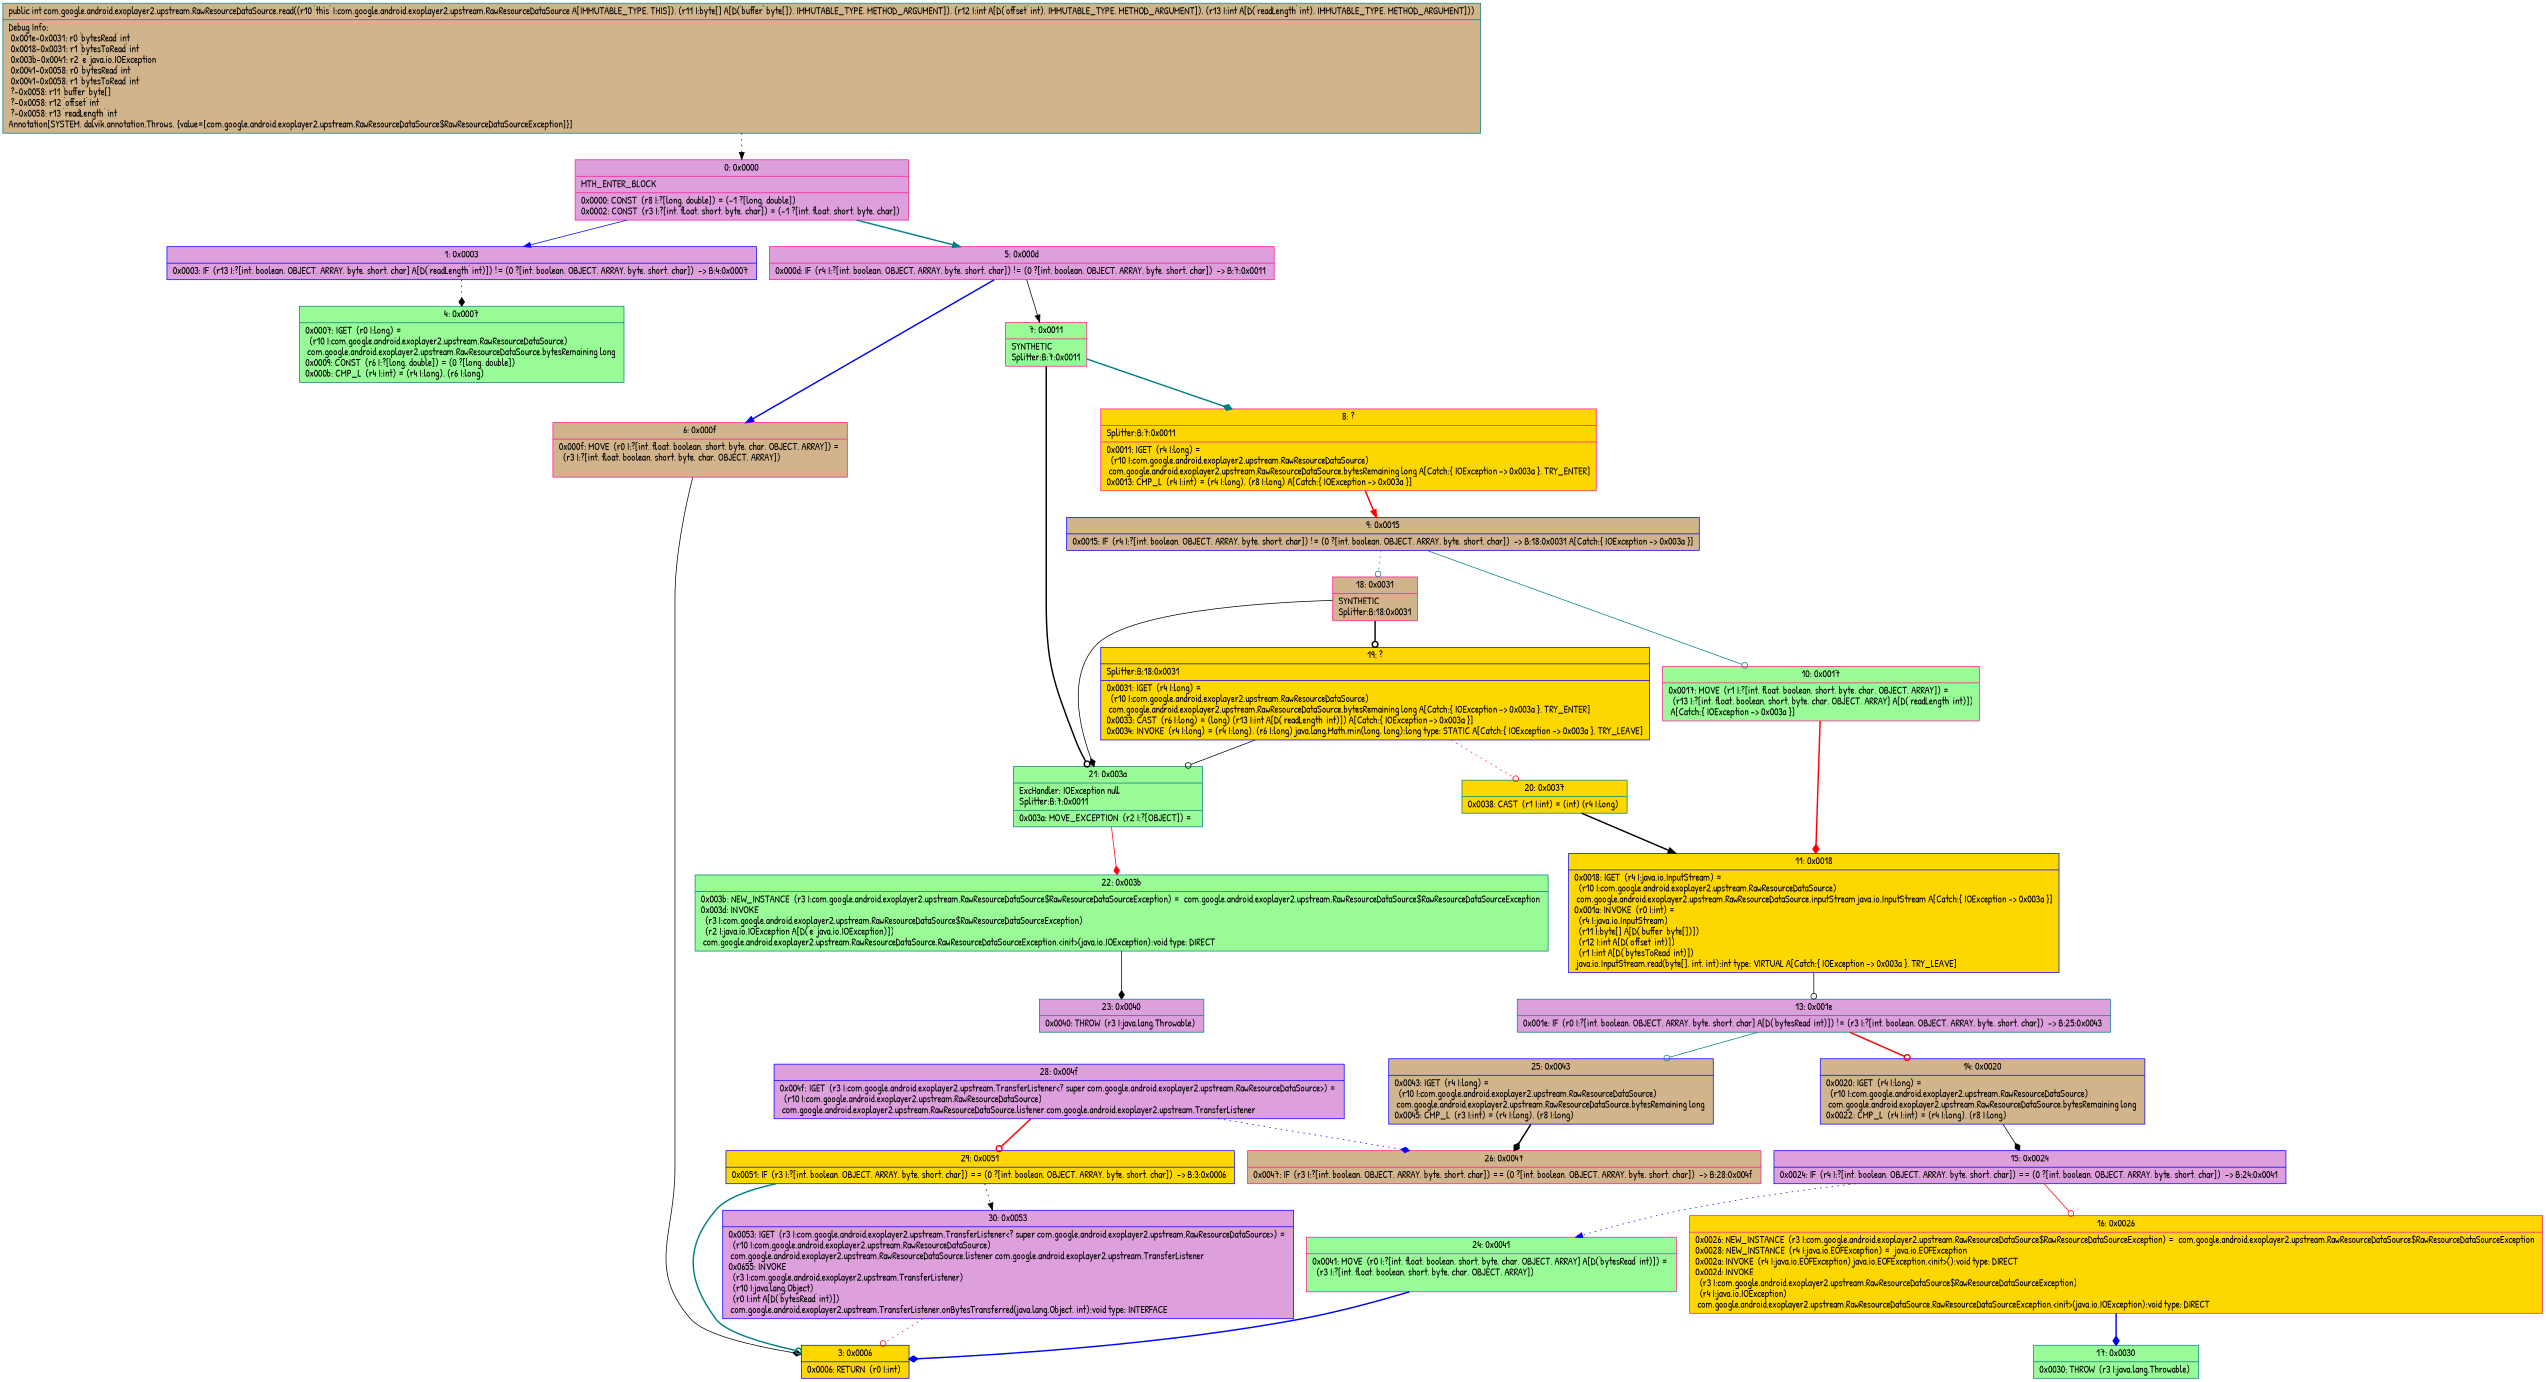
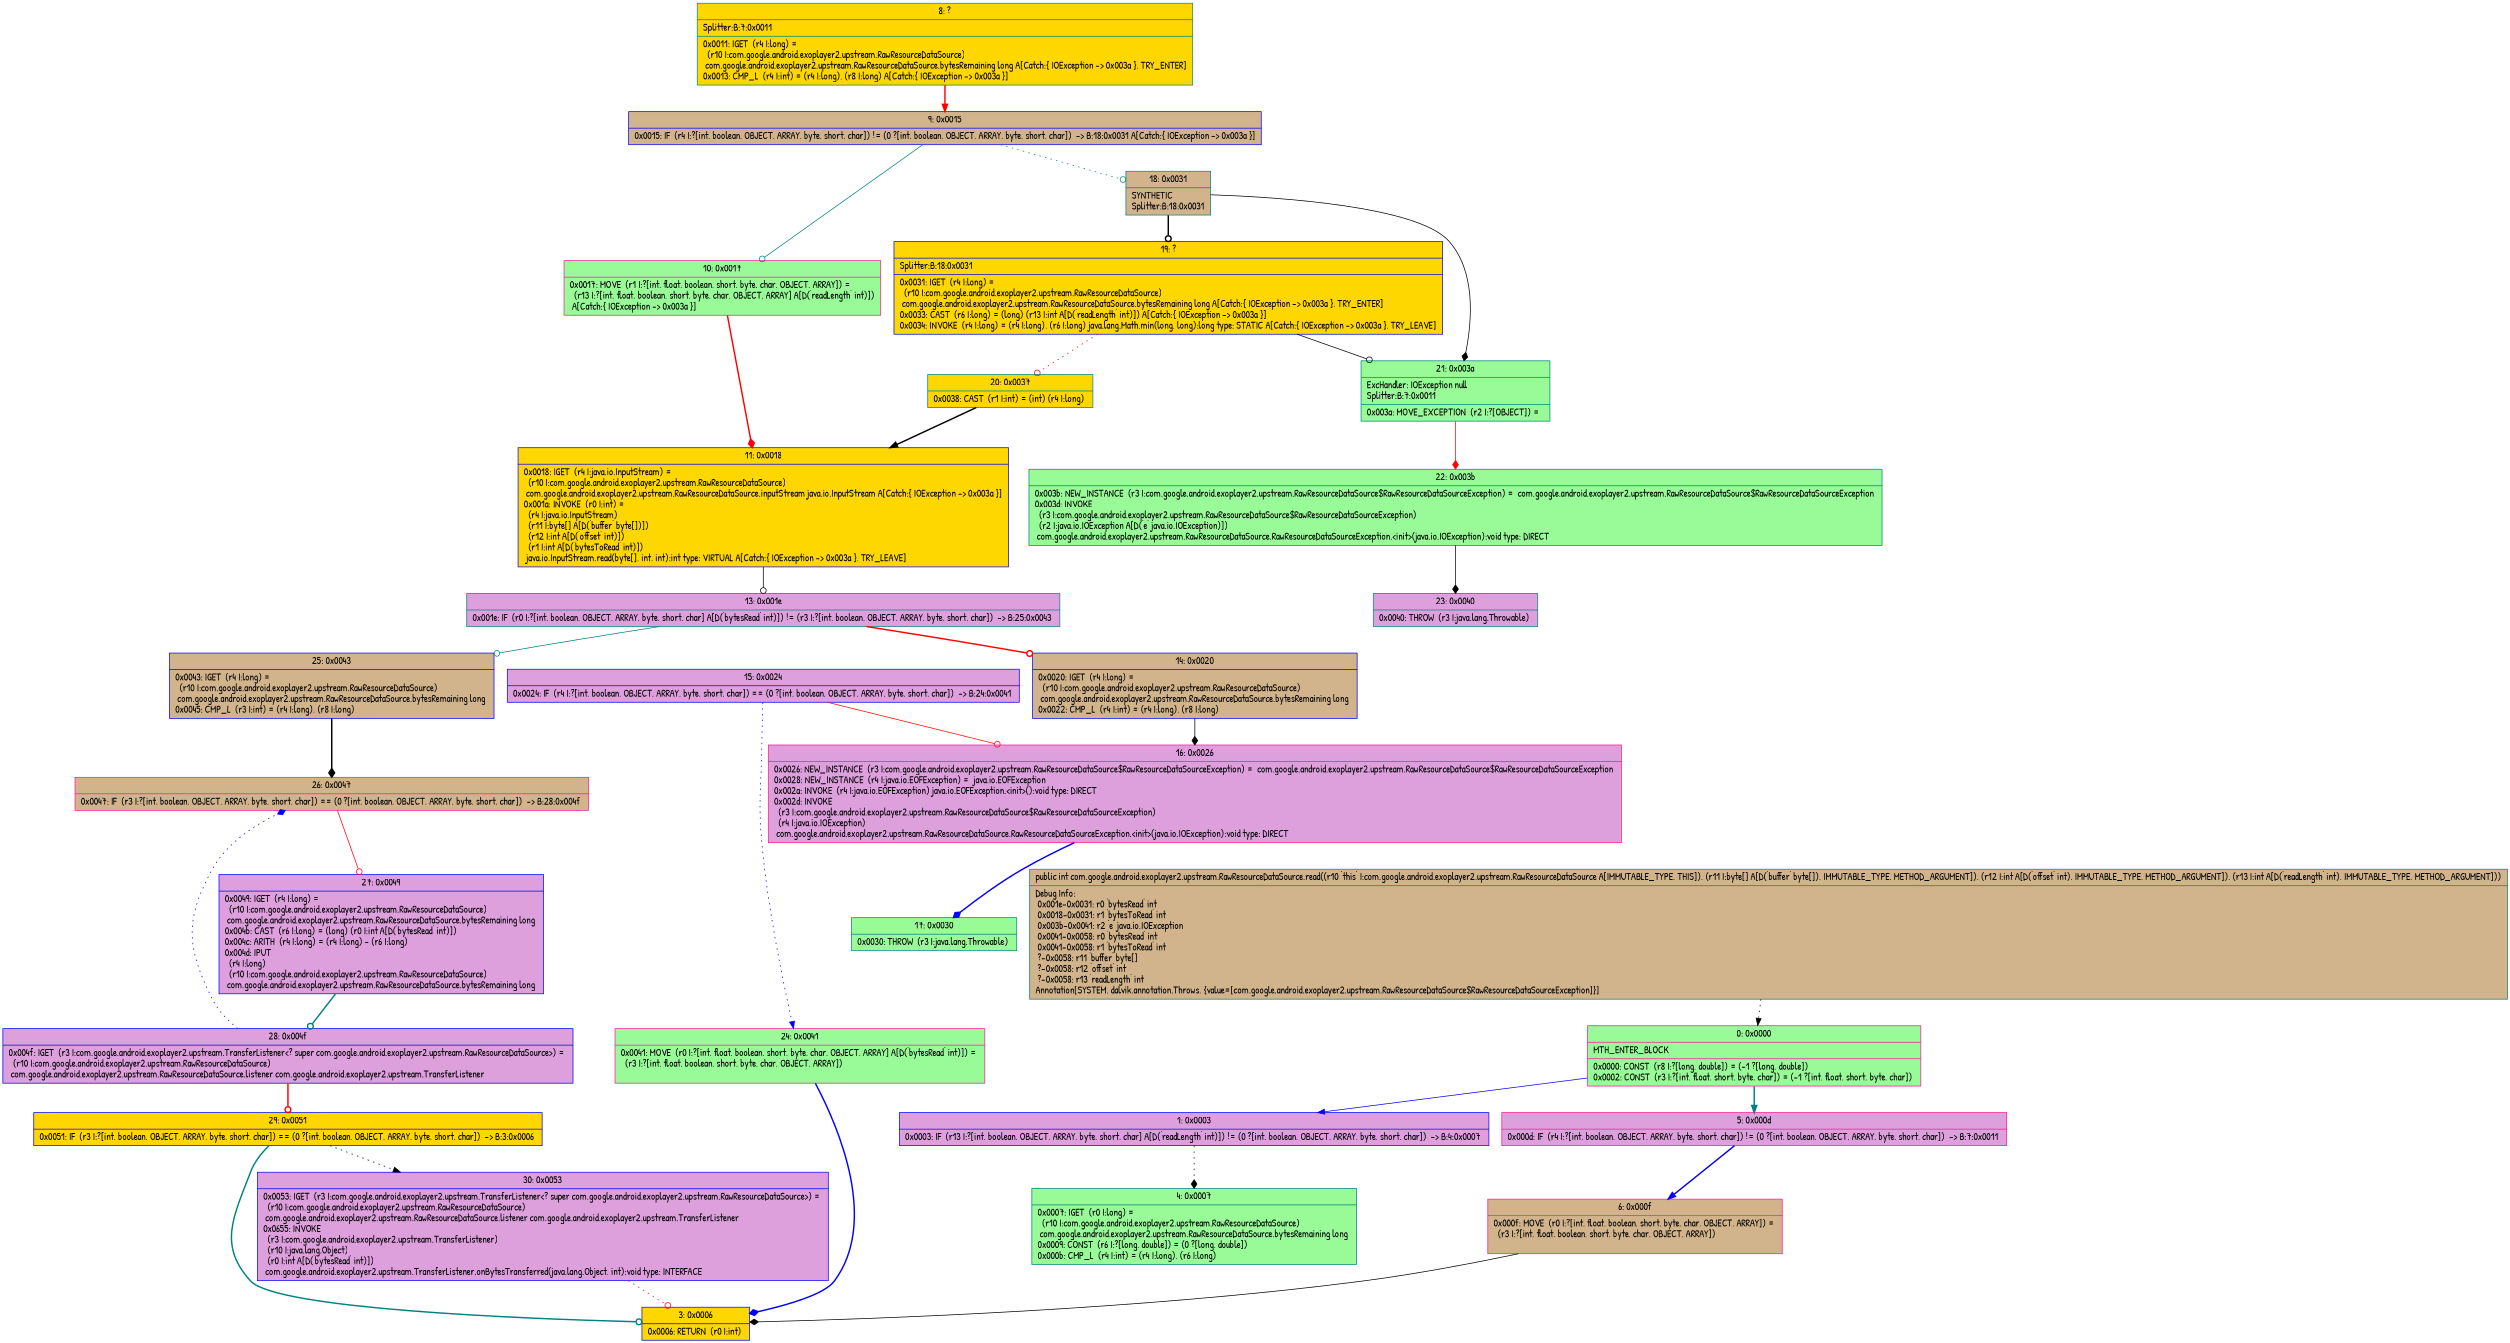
node "0: 0x0000": fillcolor plum -> palegreen
node "7: 0x0011": removed
node "8: ?": color deeppink -> teal
node "18: 0x0031": color deeppink -> teal
node "27: 0x0049": added
edge "14: 0x0020" -> "15: 0x0024": now "14: 0x0020" -> "16: 0x0026"
node "16: 0x0026": fillcolor gold -> plum
